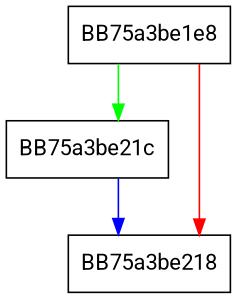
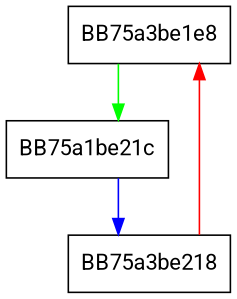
edge "BB75a3be1e8" -> "BB75a3be218": reversed
node "BB75a3be21c": label "BB75a3be21c" -> "BB75a1be21c"
